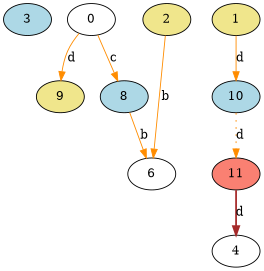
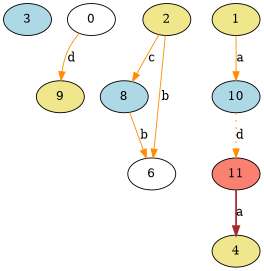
edge "0" -> "8": now "2" -> "8"
edge "1" -> "10": label "d" -> "a"
edge "11" -> "4": label "d" -> "a"
node "4": fillcolor white -> khaki
